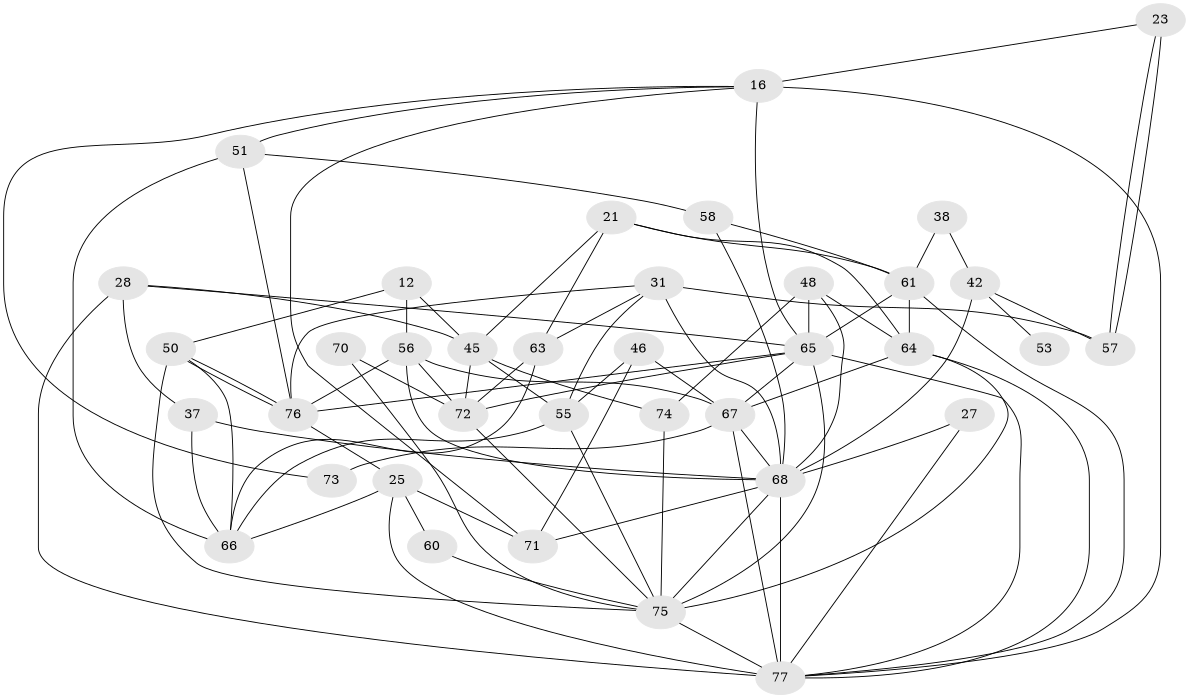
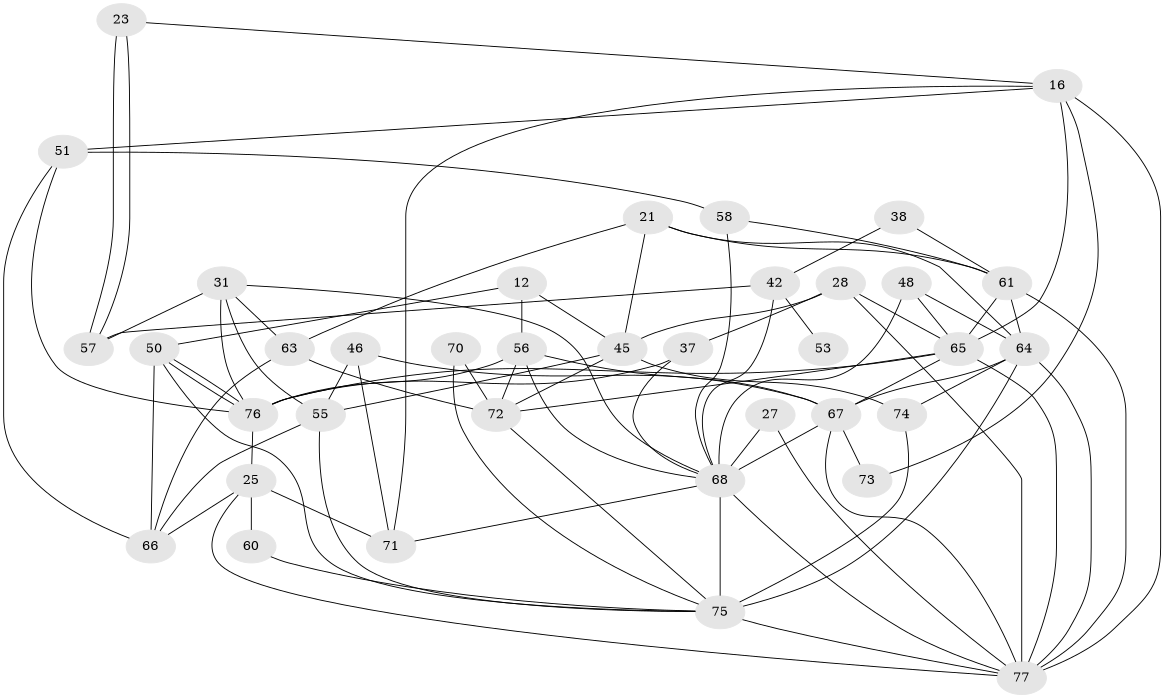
edge "48" -- "74": now "64" -- "74"
edge "37" -- "66": now "37" -- "76"
edge "65" -- "75": removed
